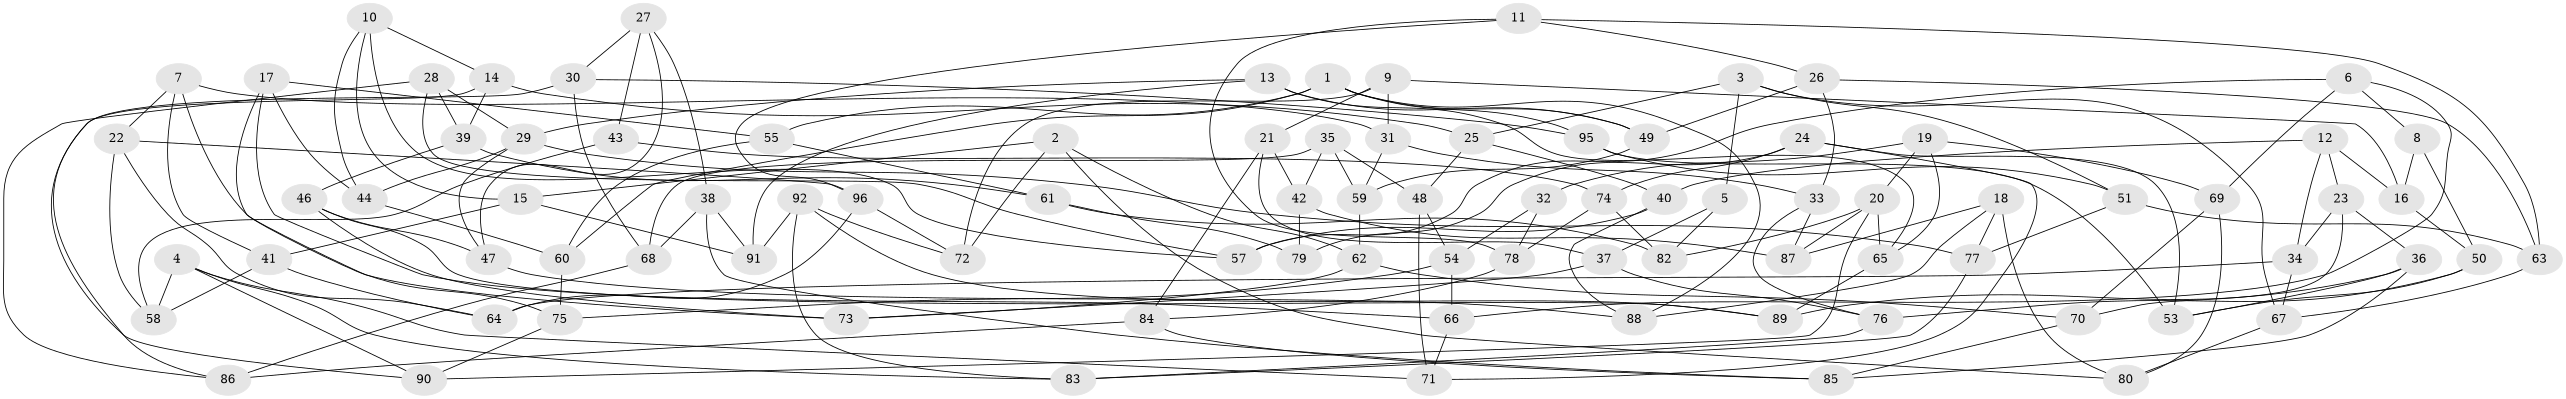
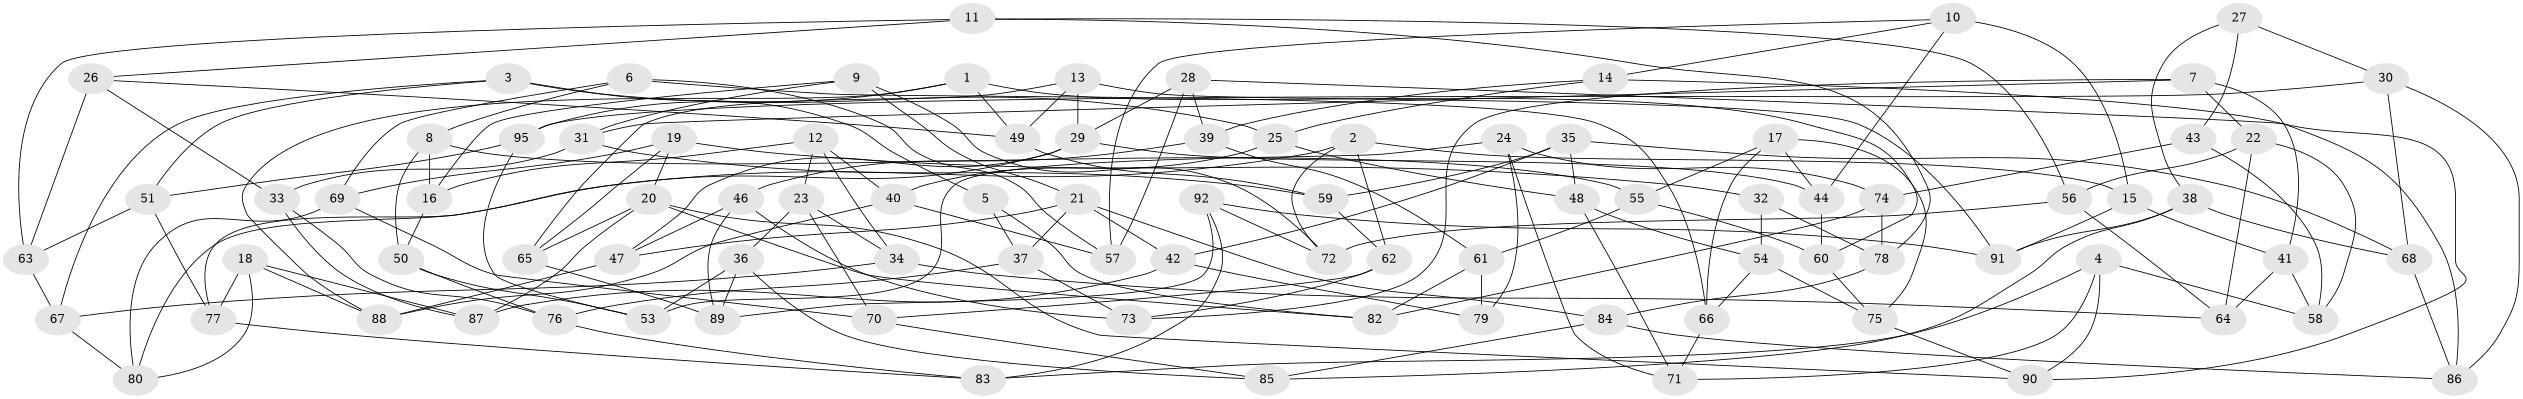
edge "1" -- "55": now "8" -- "55"
edge "27" -- "47": now "21" -- "47"
node "96": label "96" -> "56"
